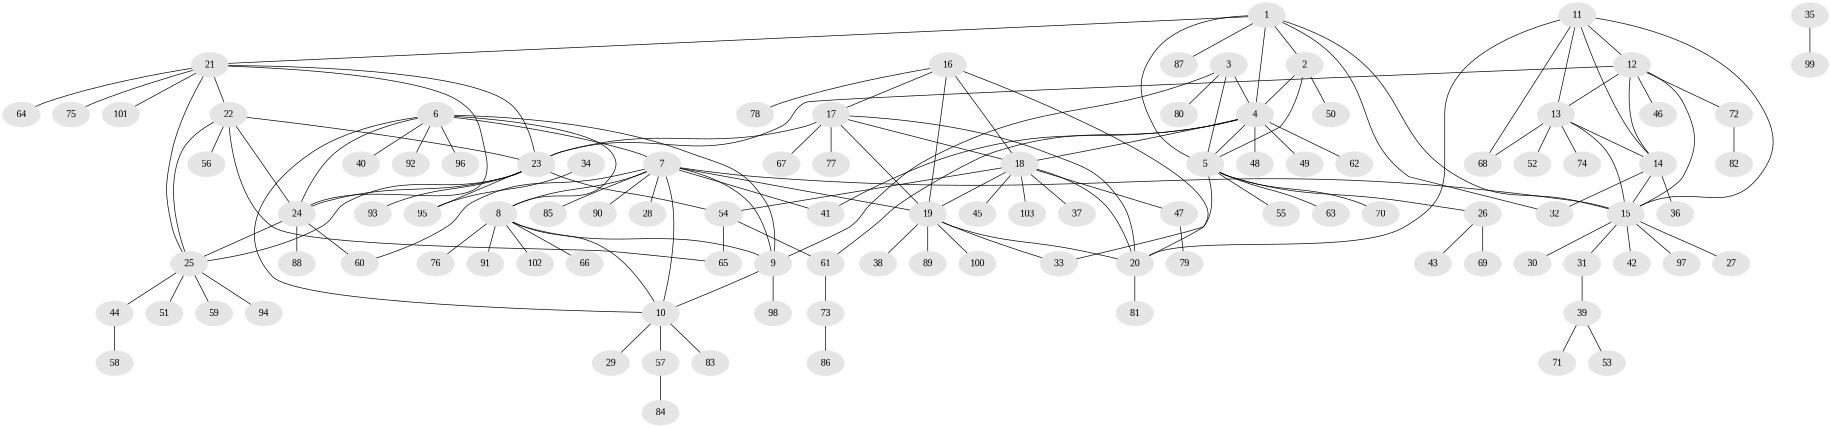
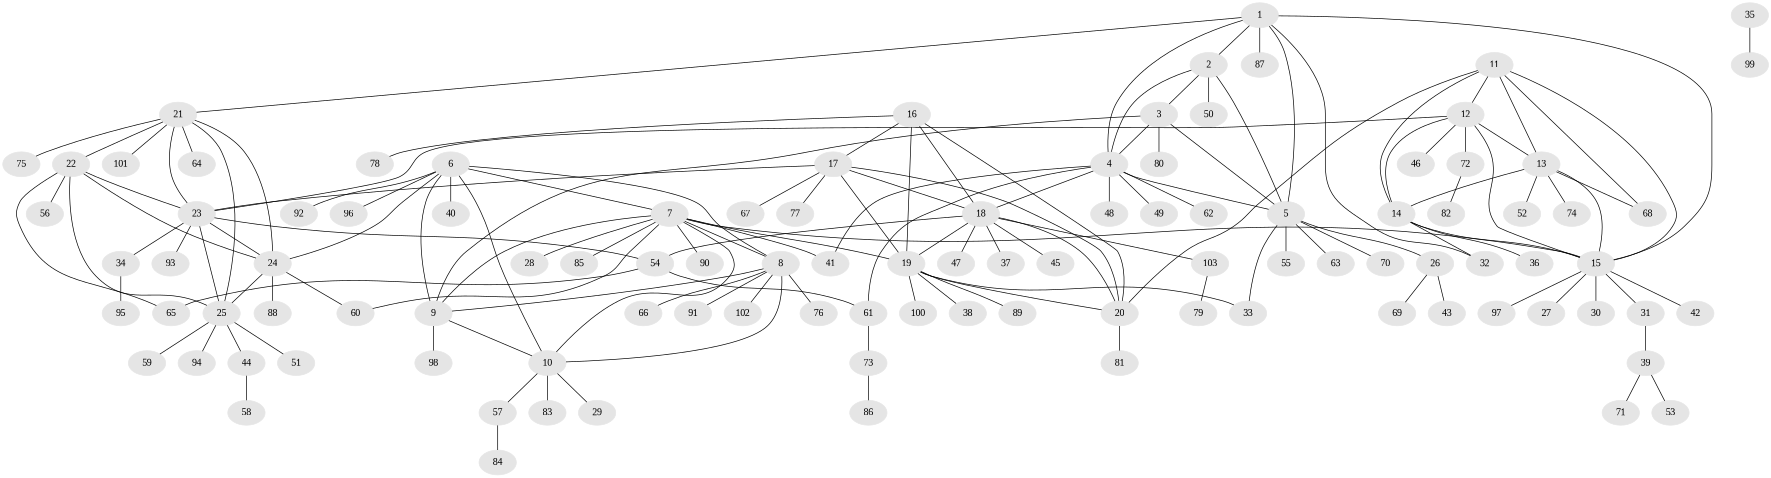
edge "2" -- "3": added
edge "23" -- "95": now "23" -- "34"
edge "47" -- "79": now "103" -- "79"
